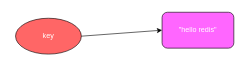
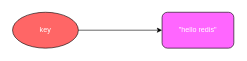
node "key": moved (48, 36) -> (45, 30)
